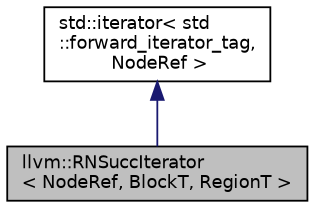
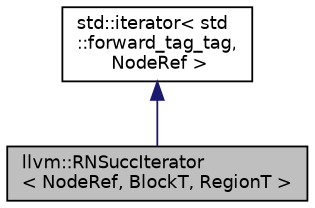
node "std::iterator< std ::forward_iterator_tag, NodeRef >": label "std::iterator< std ::forward_iterator_tag, NodeRef >" -> "std::iterator< std ::forward_tag_tag, NodeRef >"
